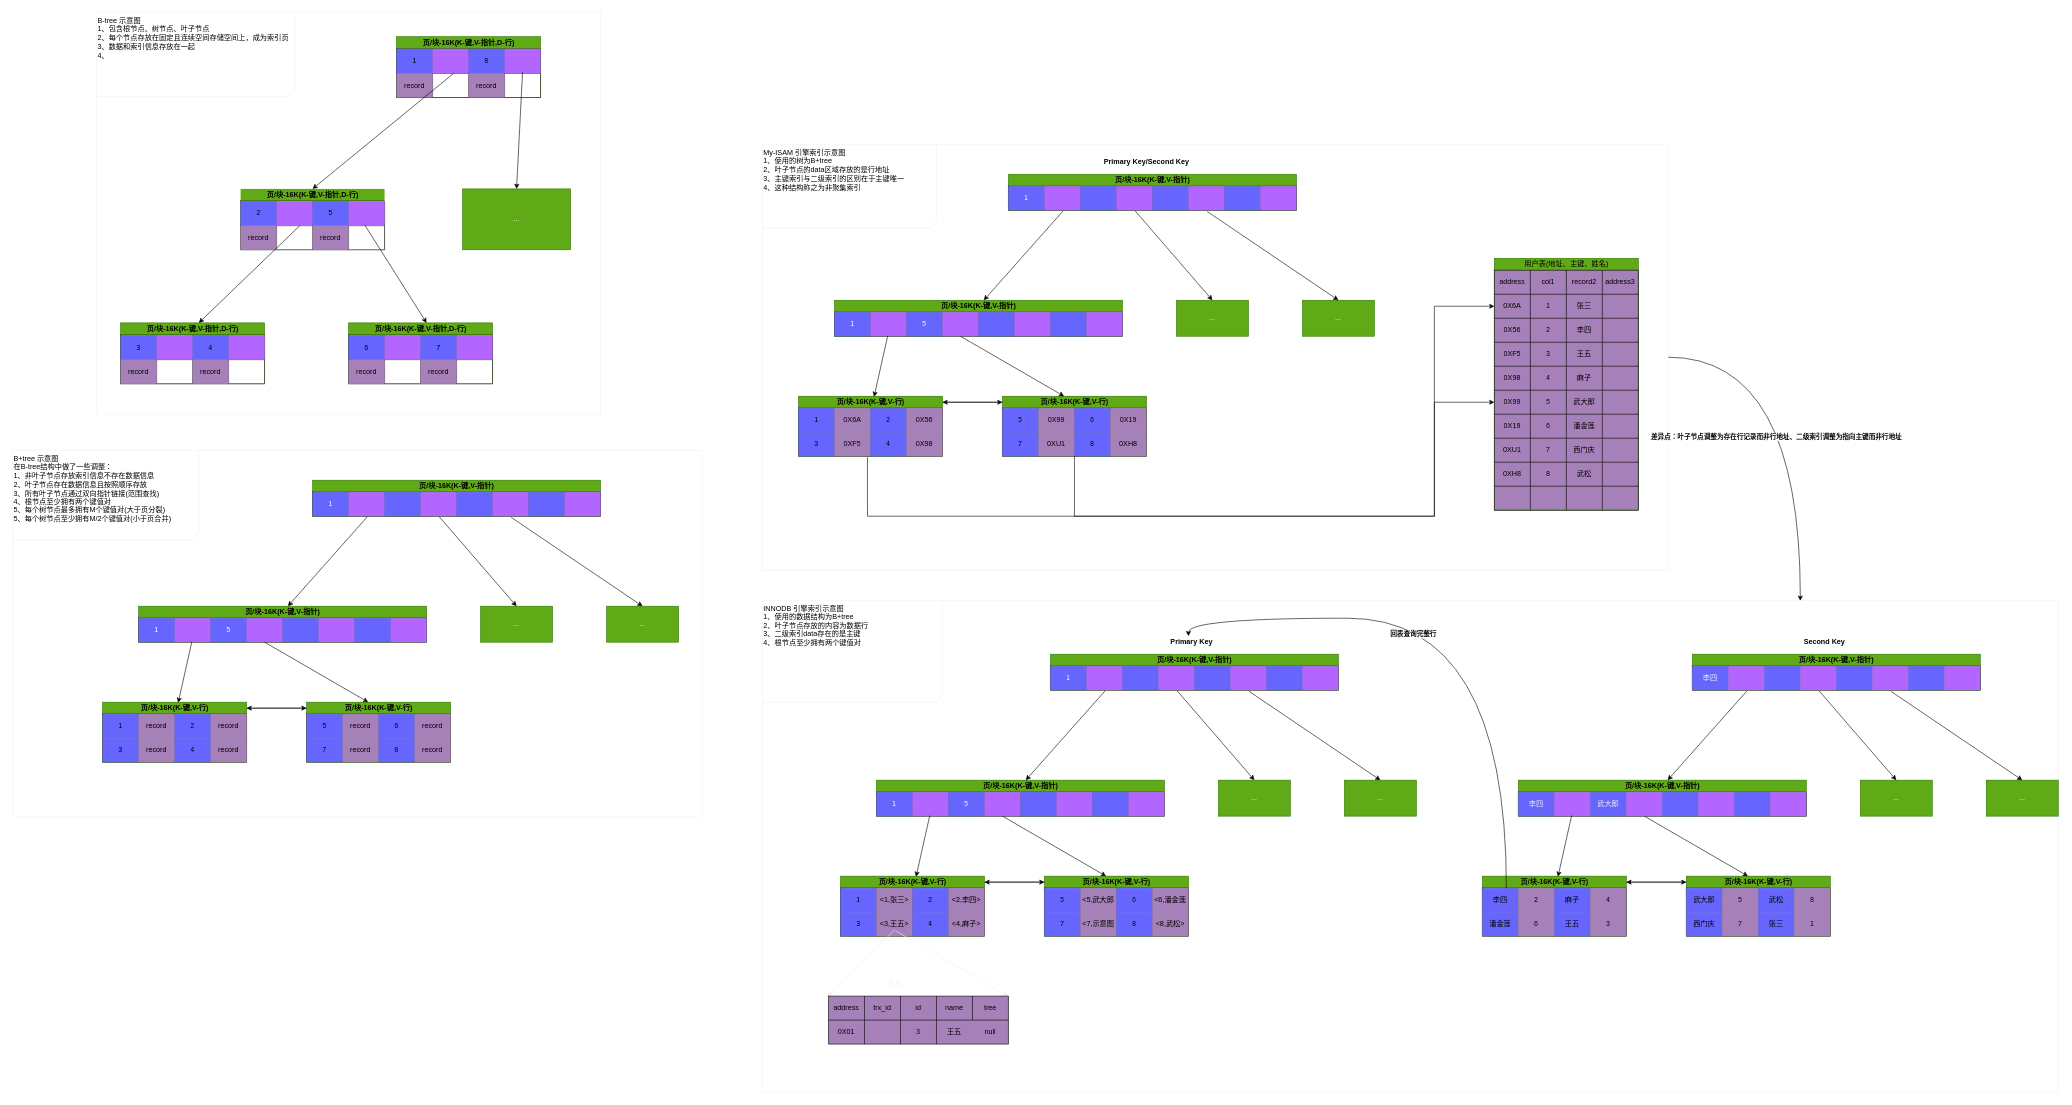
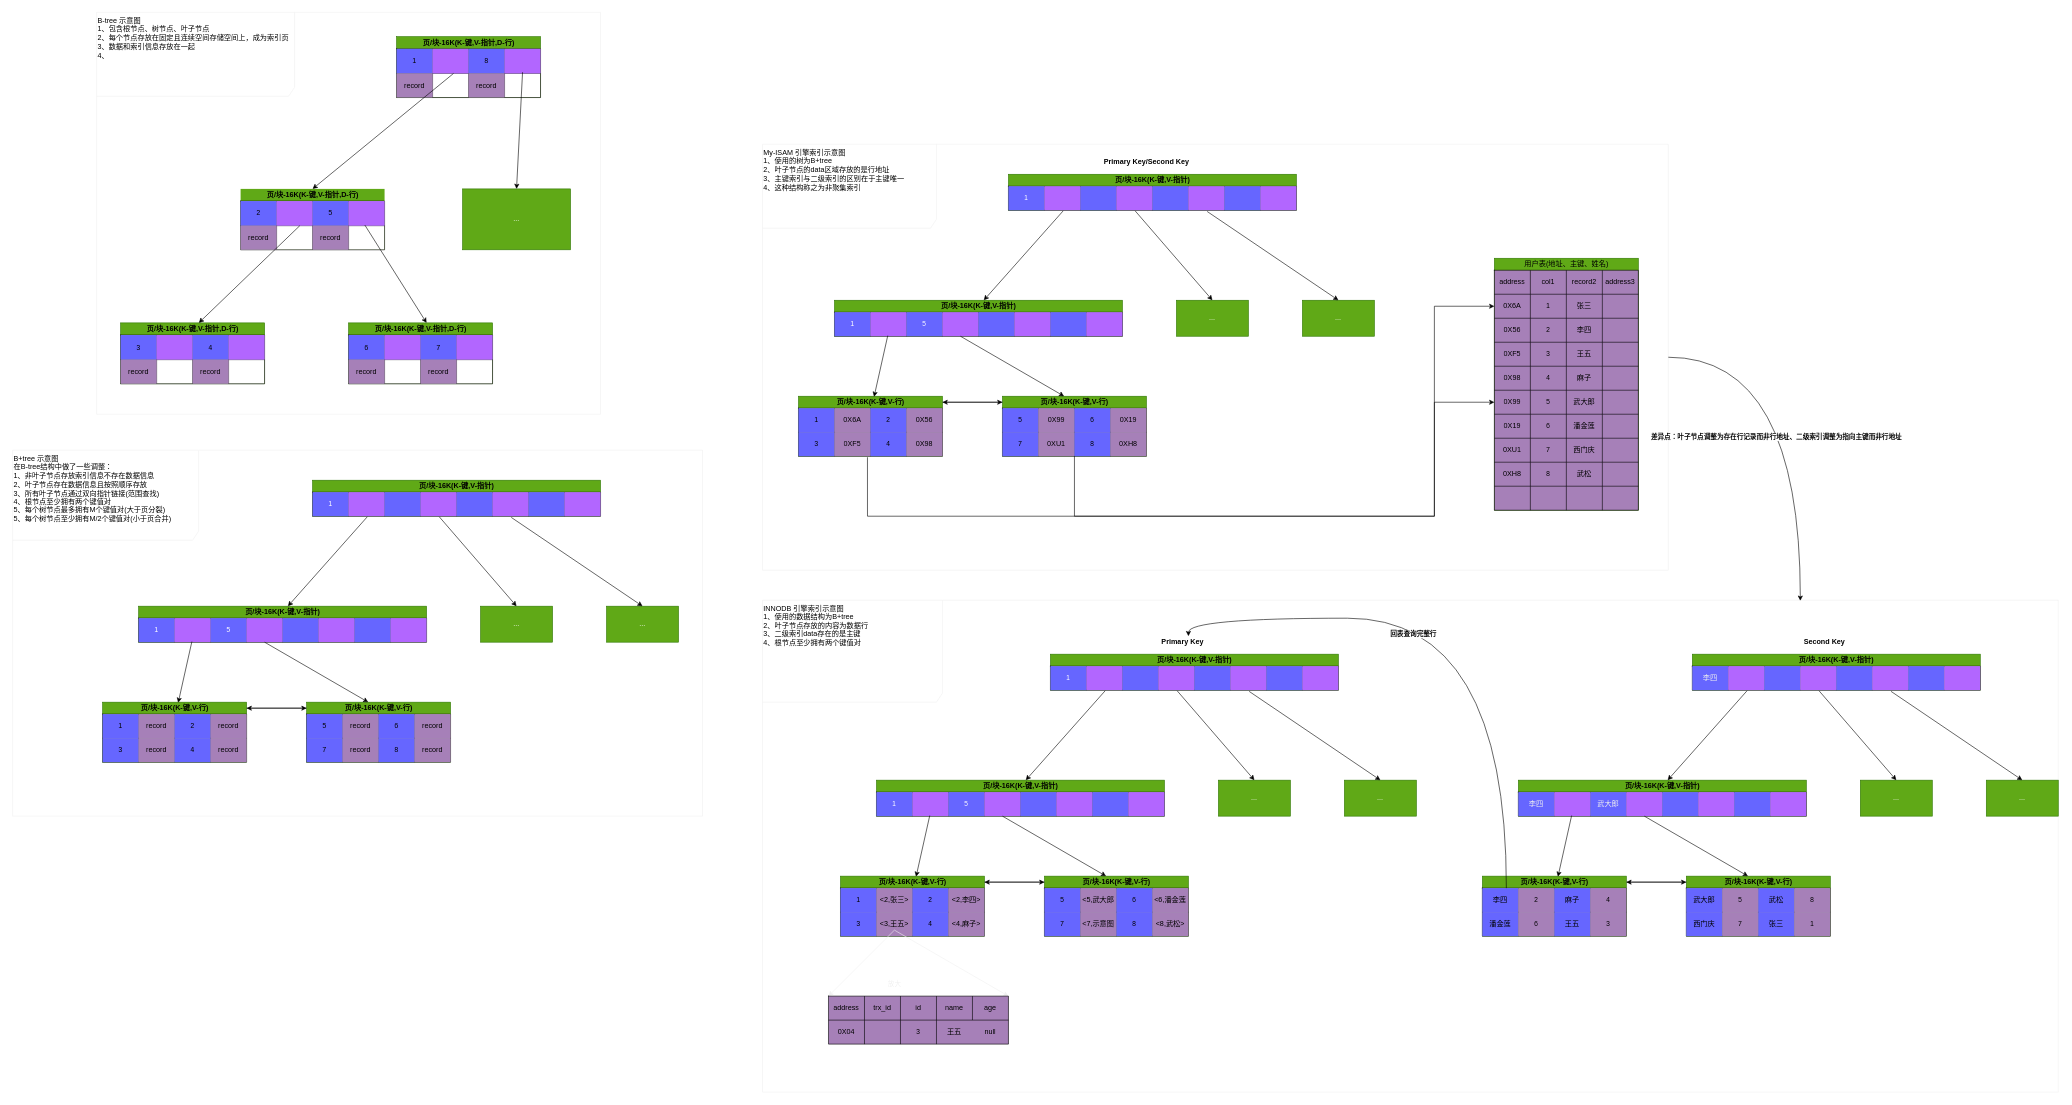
node "Primary Key": moved (1191, 642) -> (1182, 642)
node "<1,张三>": label "<1,张三>" -> "<2,张三>"
node "tree": label "tree" -> "age"
node "0X01": label "0X01" -> "0X04"
